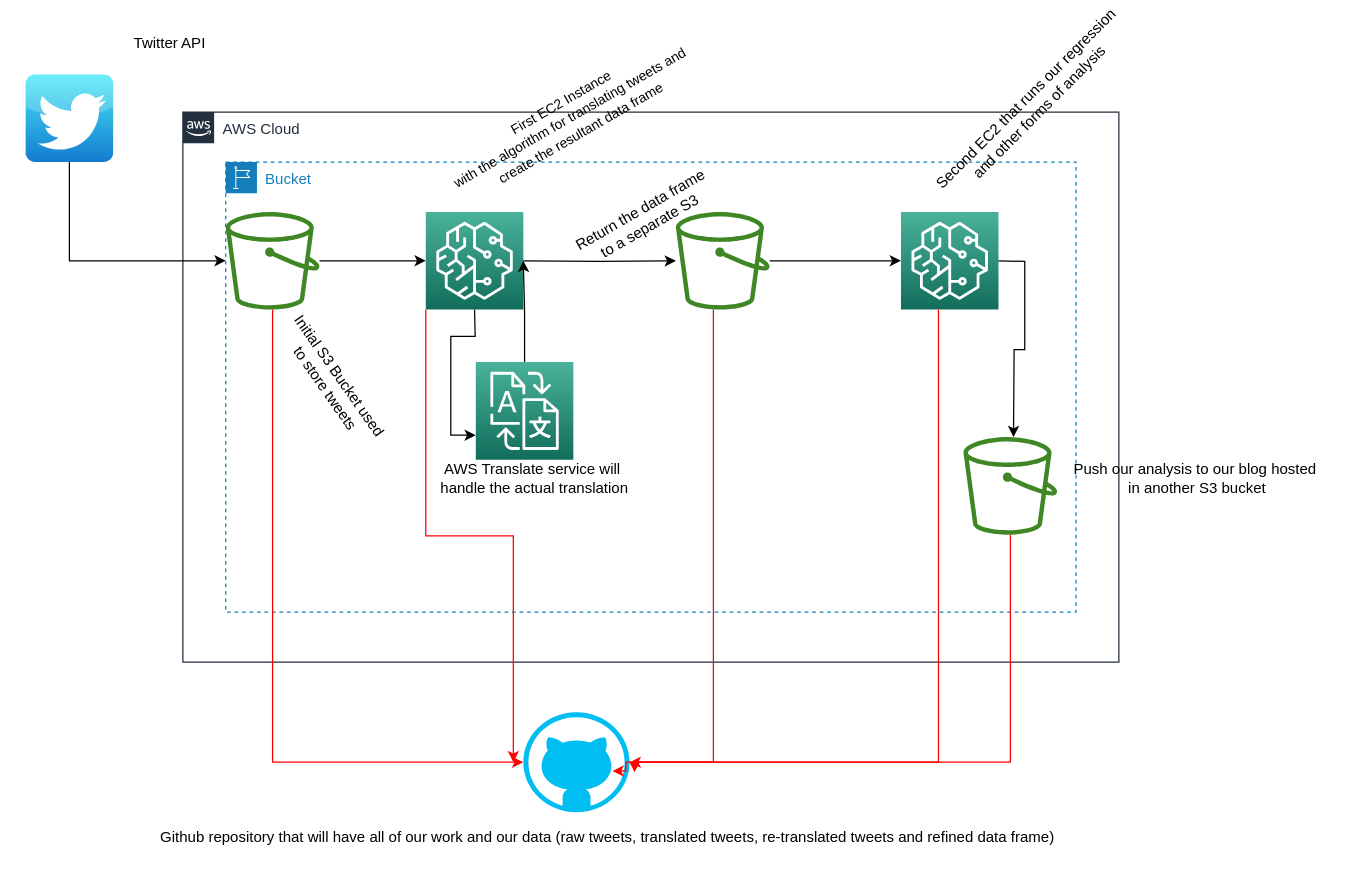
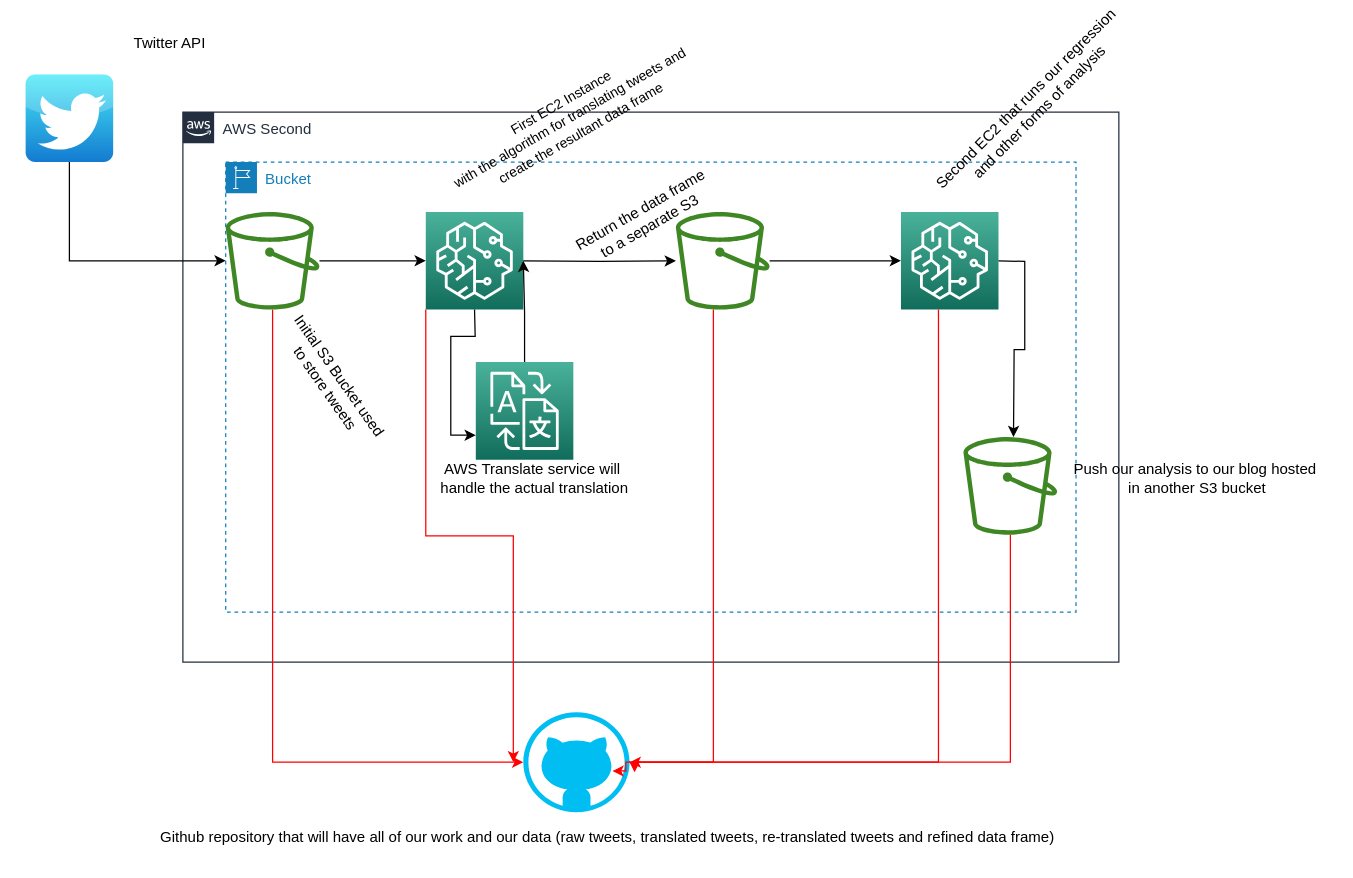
node "AWS Cloud": label "AWS Cloud" -> "AWS Second"
